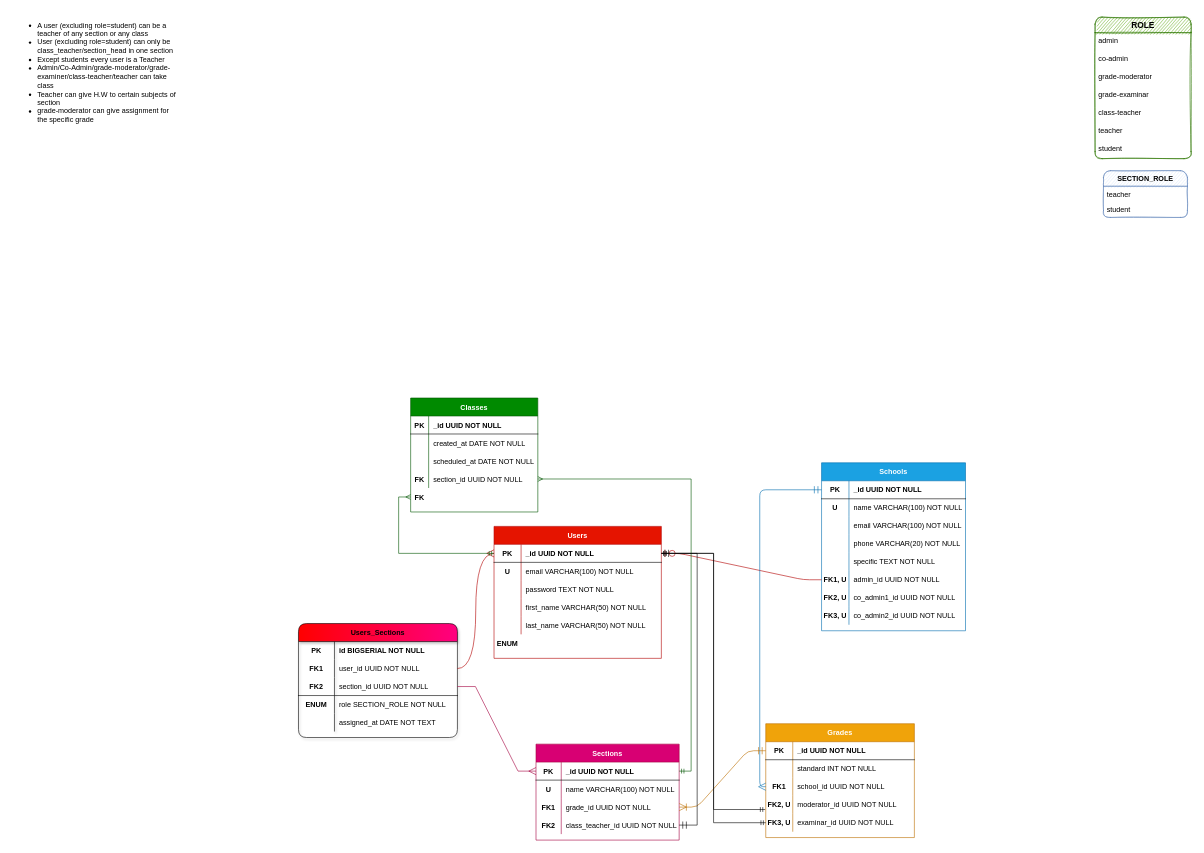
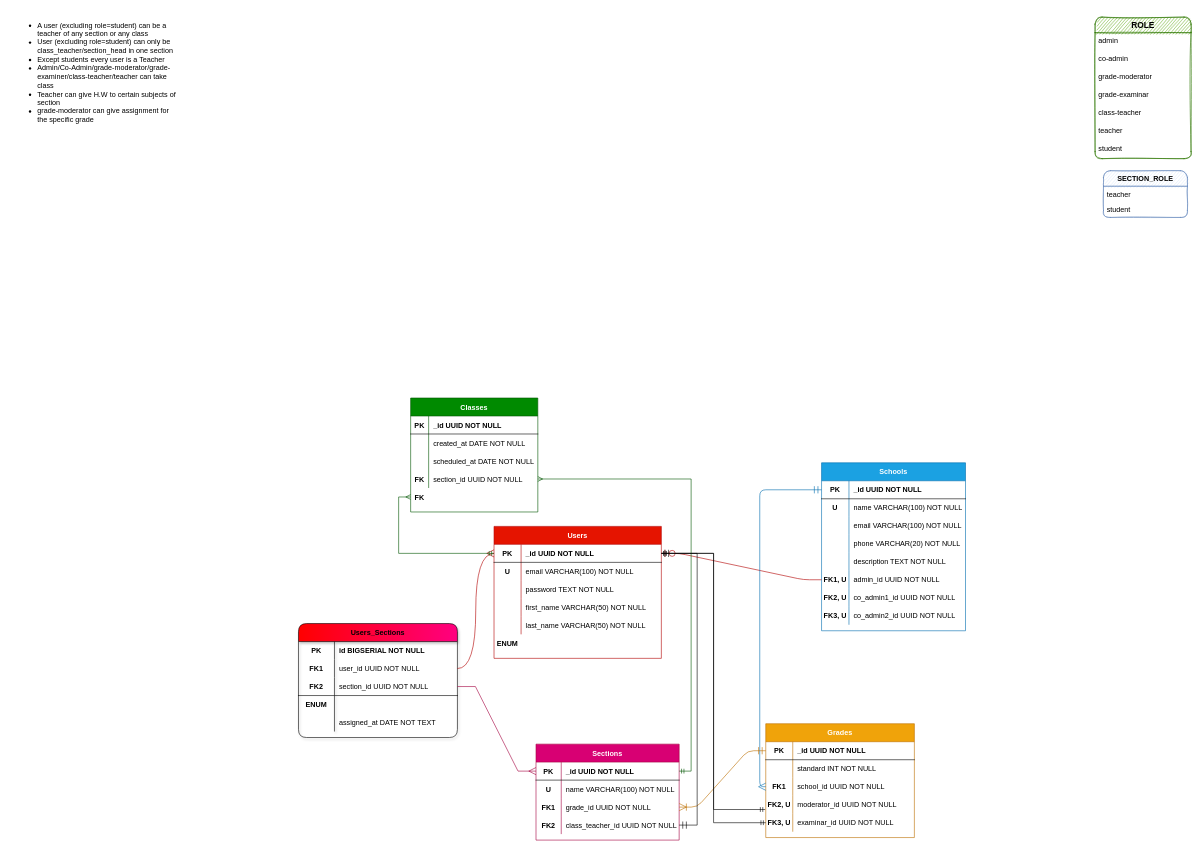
node "specific TEXT NOT NULL": label "specific TEXT NOT NULL" -> "description TEXT NOT NULL"
node "role SECTION_ROLE NOT NULL": removed
